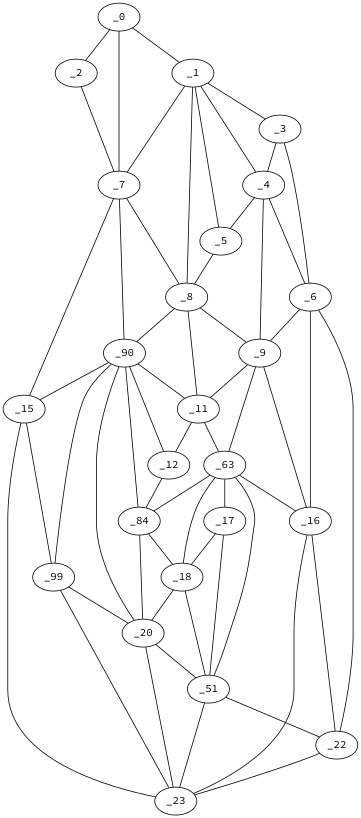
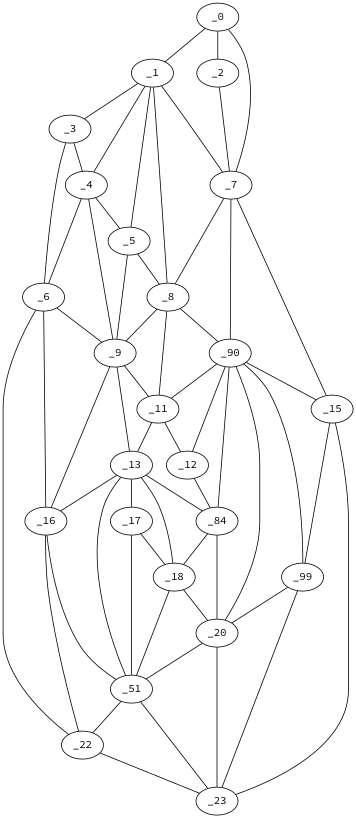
edge "_5" -- "_9": added
node "_63": label "_63" -> "_13"
edge "_16" -- "_23": now "_16" -- "_51"
